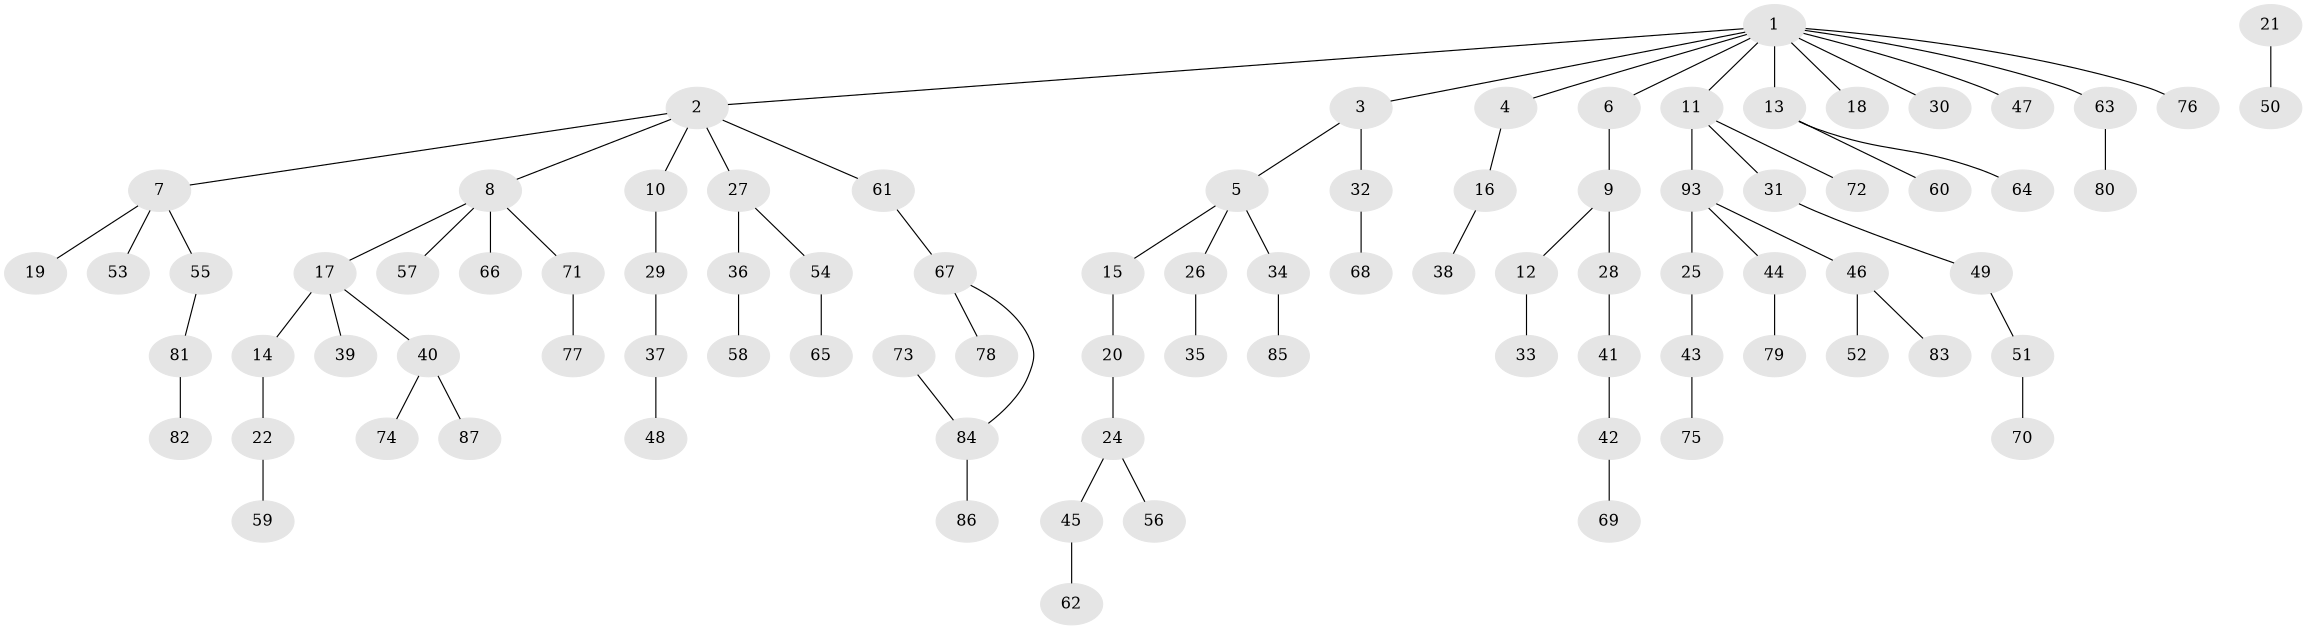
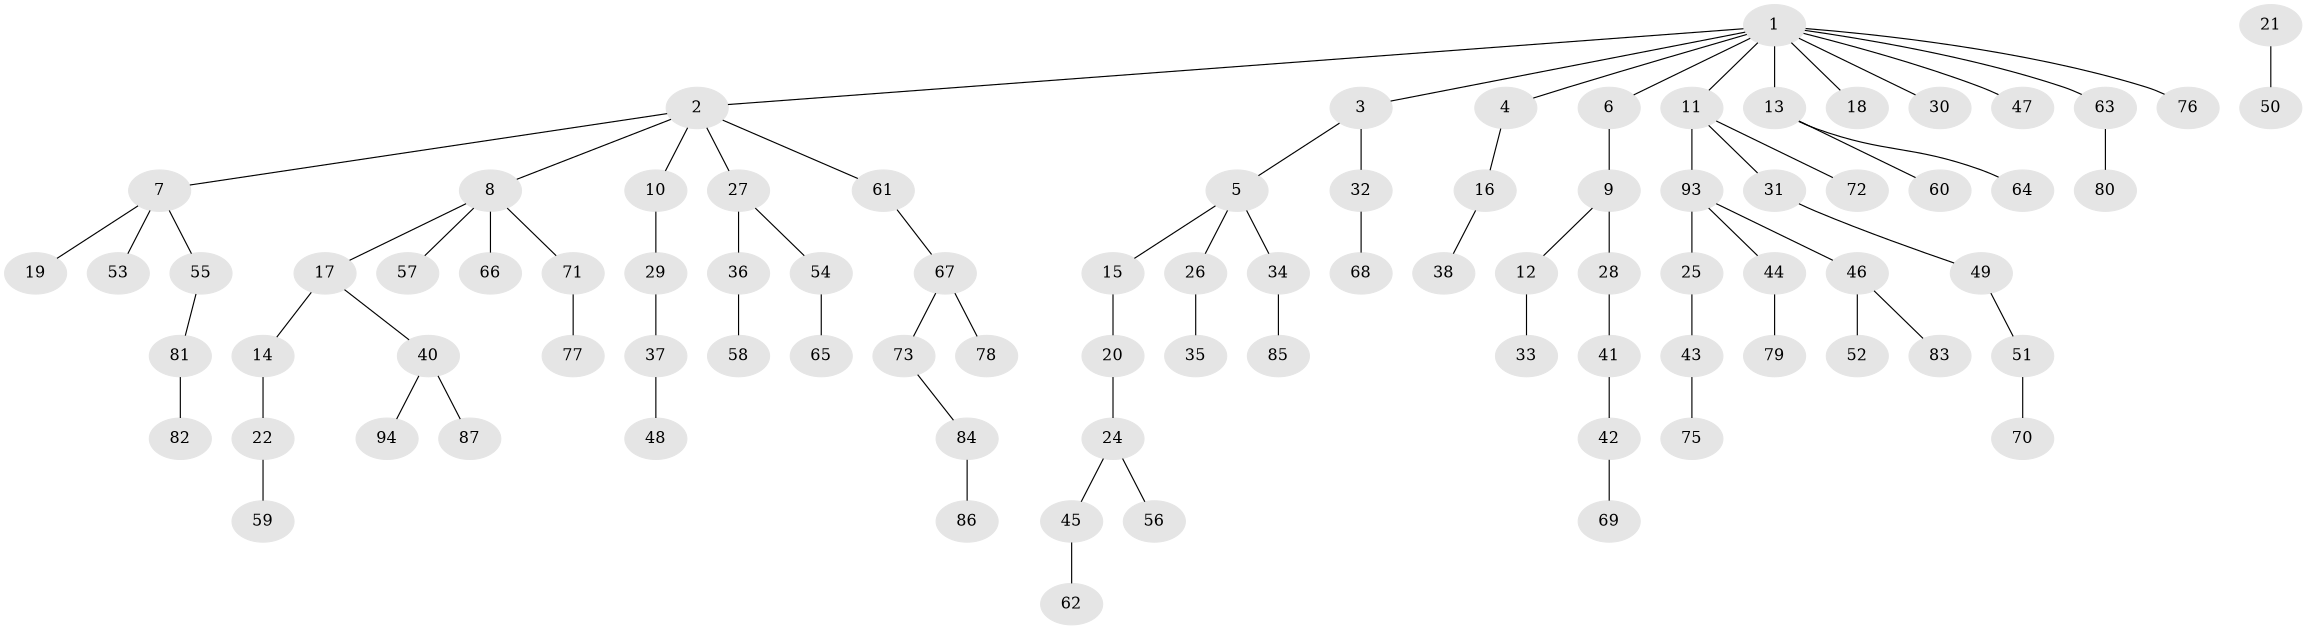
edge "67" -- "84": now "67" -- "73"
node "39": removed
node "74": label "74" -> "94"
